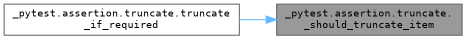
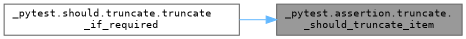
node "_pytest.assertion.truncate.truncate _if_required": label "_pytest.assertion.truncate.truncate _if_required" -> "_pytest.should.truncate.truncate _if_required"
